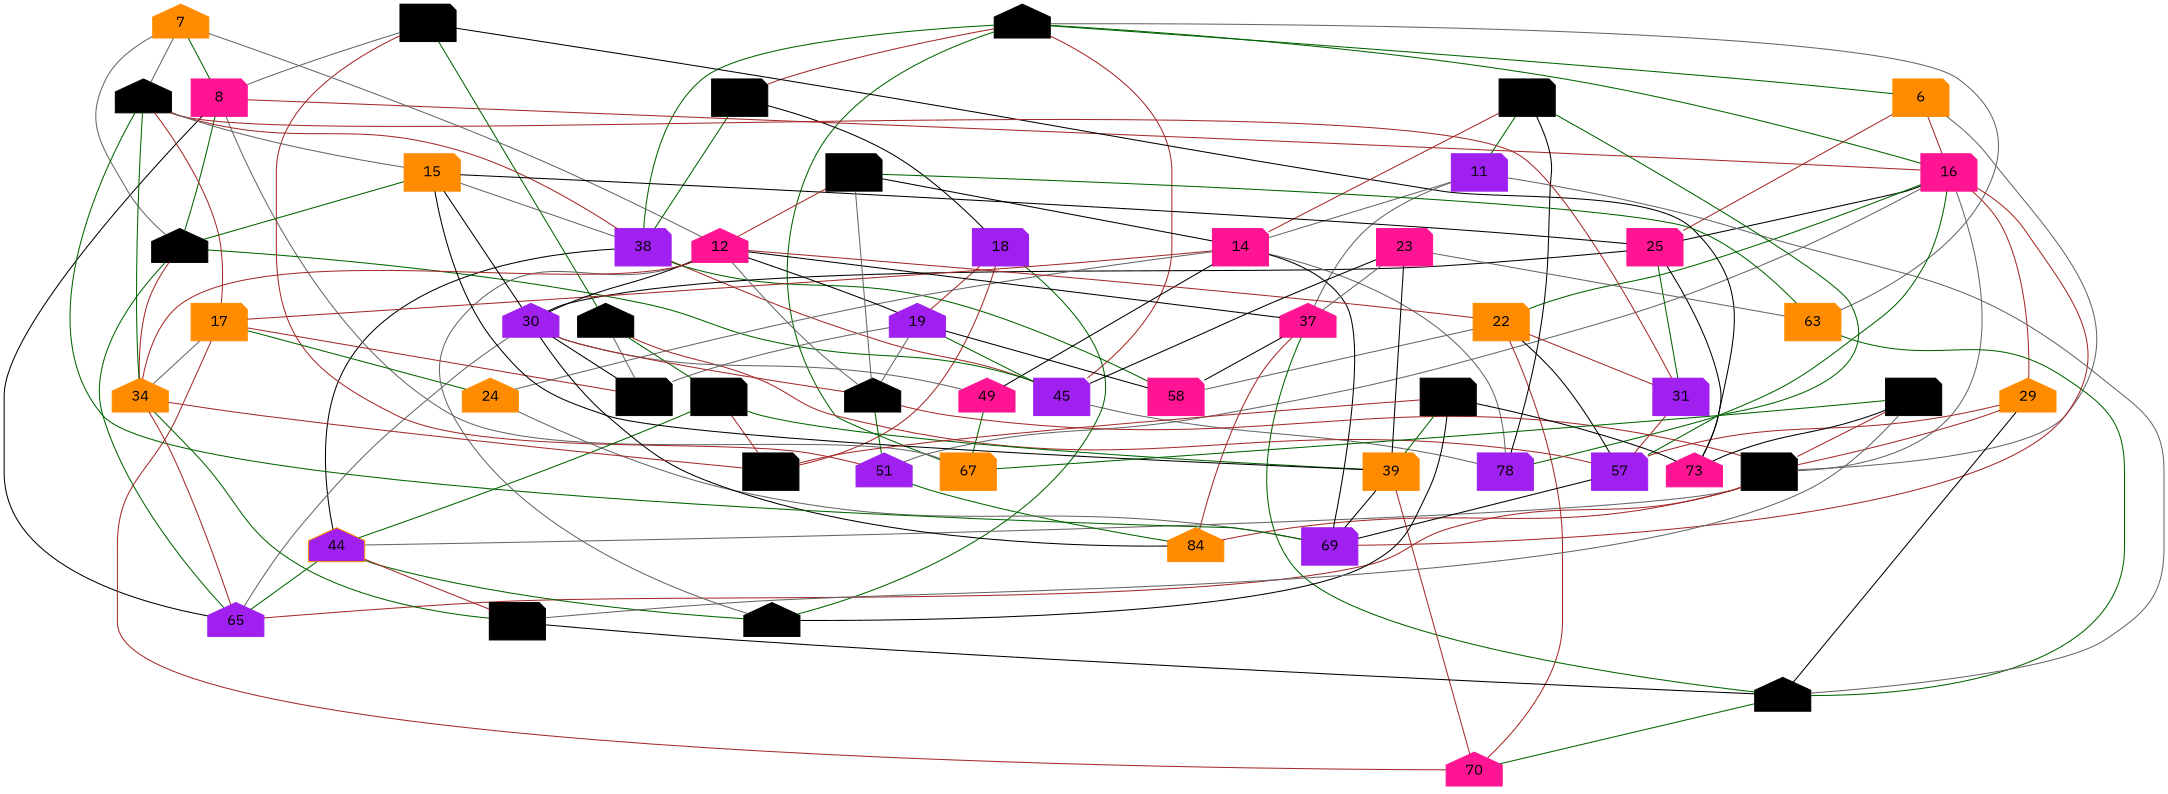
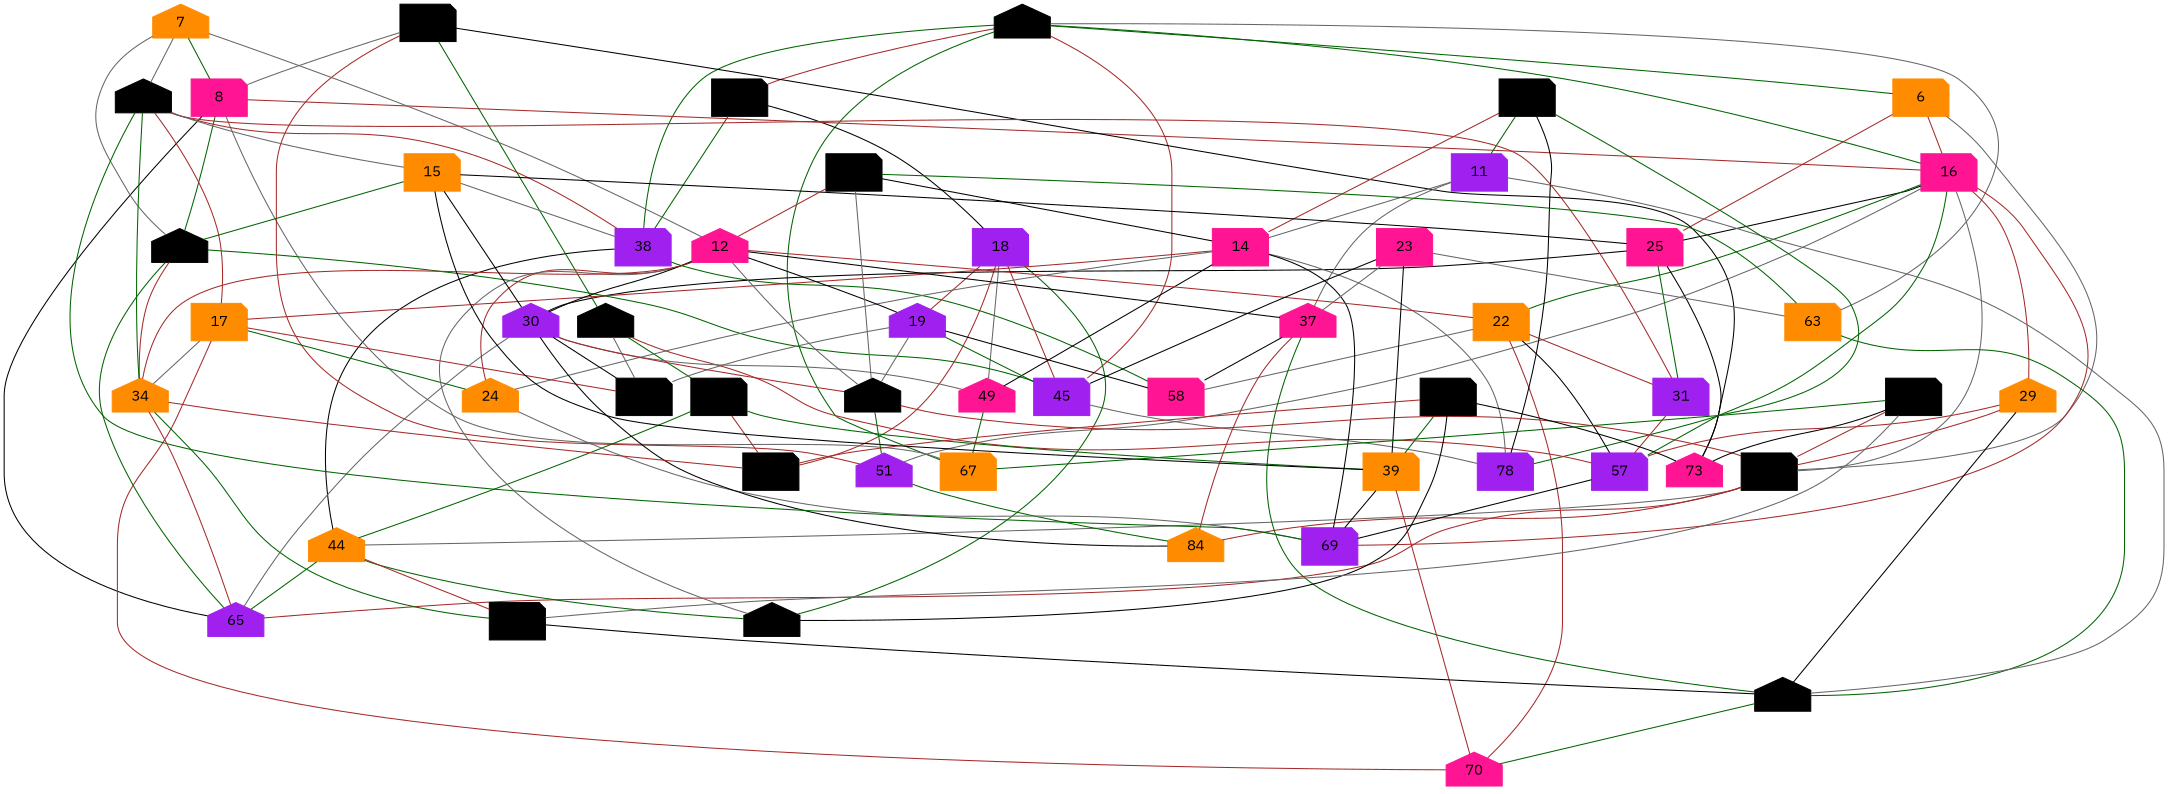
edge "12" -- "24": added
edge "18" -- "49": added
edge "38" -- "45": now "18" -- "45"
node "44": fillcolor purple -> darkorange
